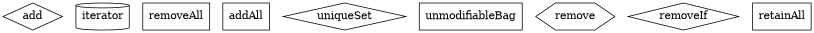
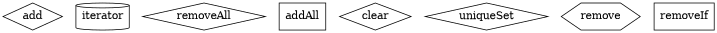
node "removeAll": shape box -> diamond
node "clear": added
node "unmodifiableBag": removed
node "removeIf": shape diamond -> box
node "retainAll": removed
